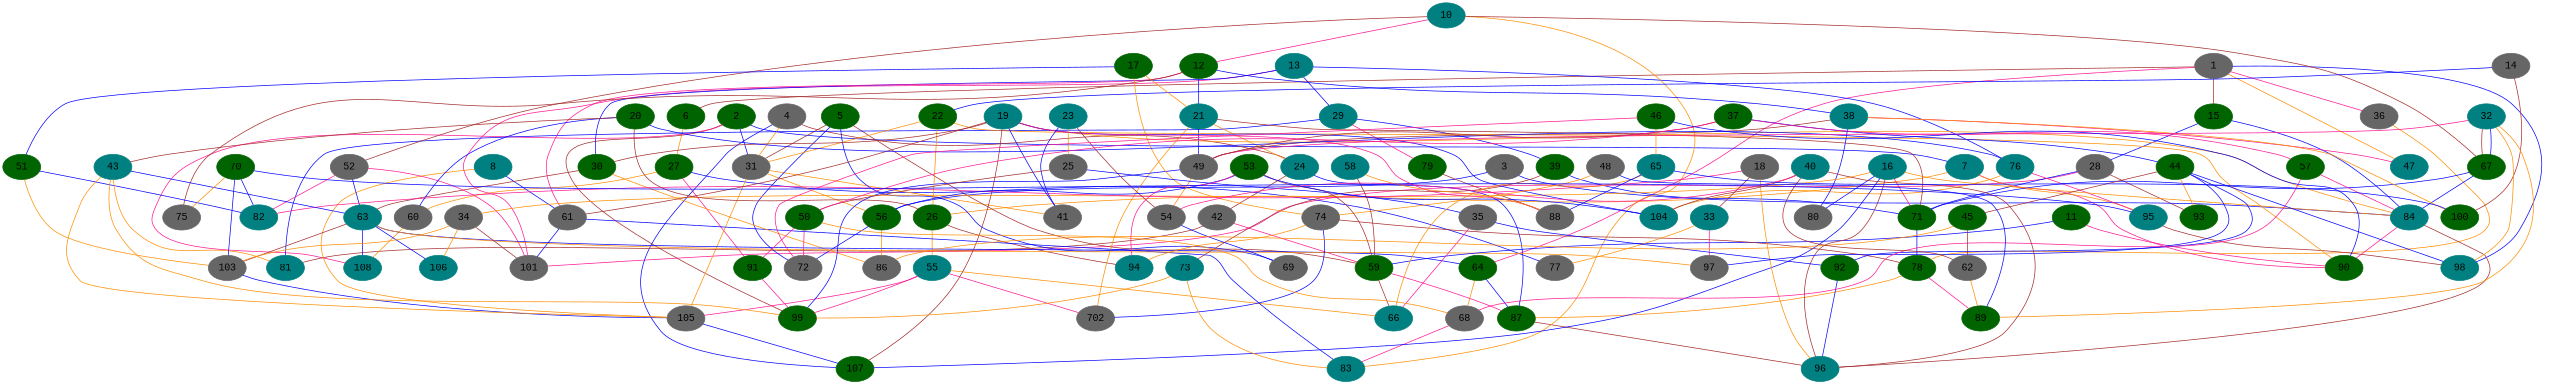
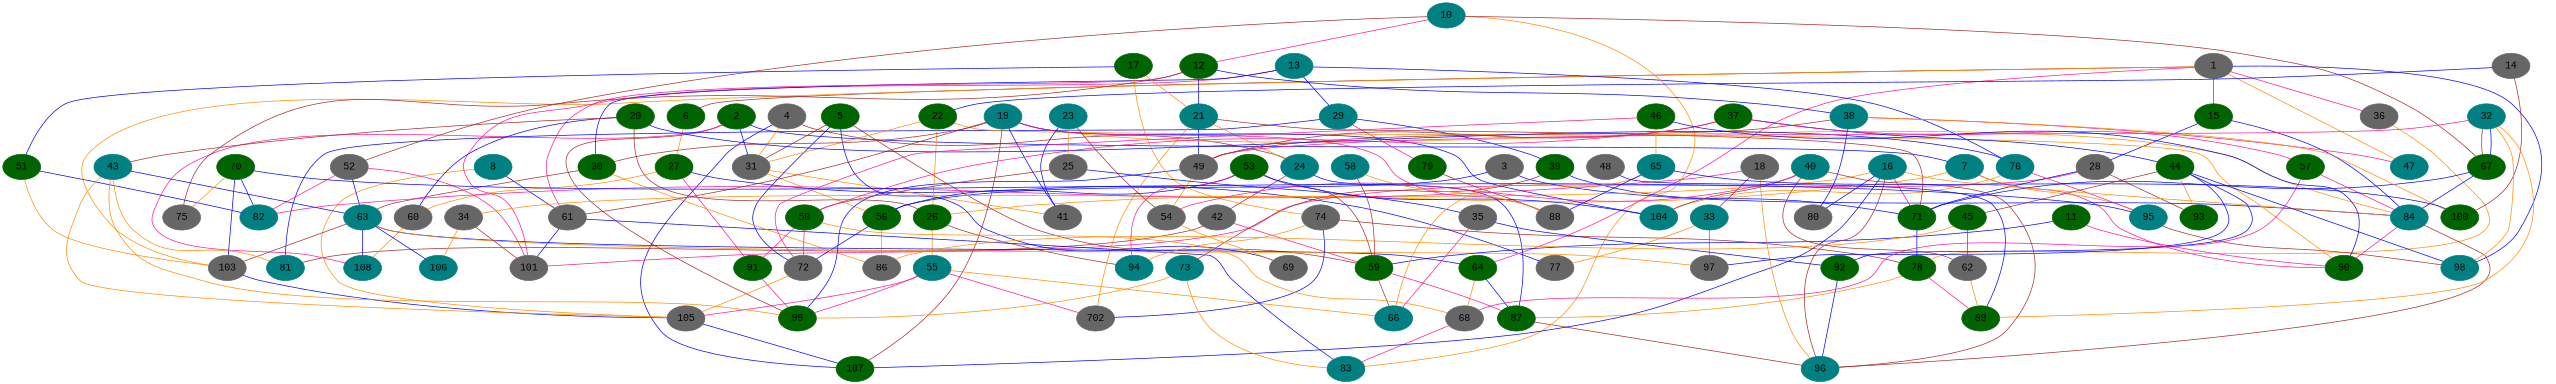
edge "48" -- "74": removed
edge "31" -- "105": now "72" -- "105"
edge "54" -- "69": color blue -> darkorange
edge "34" -- "103": now "1" -- "103"
